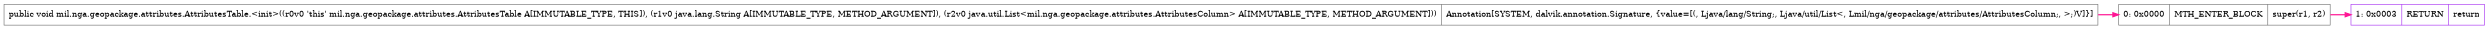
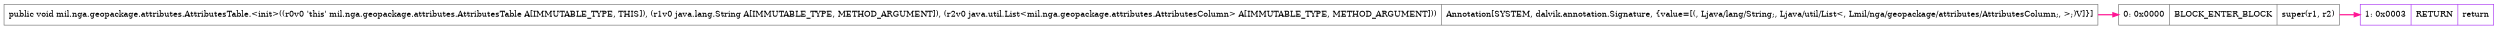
node "0: 0x0000": text "MTH_ENTER_BLOCK" -> "BLOCK_ENTER_BLOCK"
